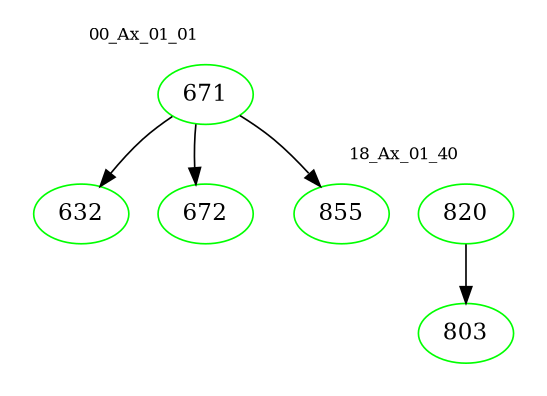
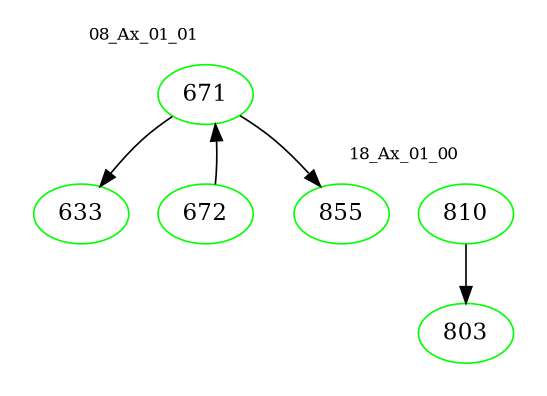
cluster "00_Ax_01_01": label "00_Ax_01_01" -> "08_Ax_01_01"
edge "671" -> "672": reversed
cluster "18_Ax_01_40": label "18_Ax_01_40" -> "18_Ax_01_00"
node "632": label "632" -> "633"
node "820": label "820" -> "810"
